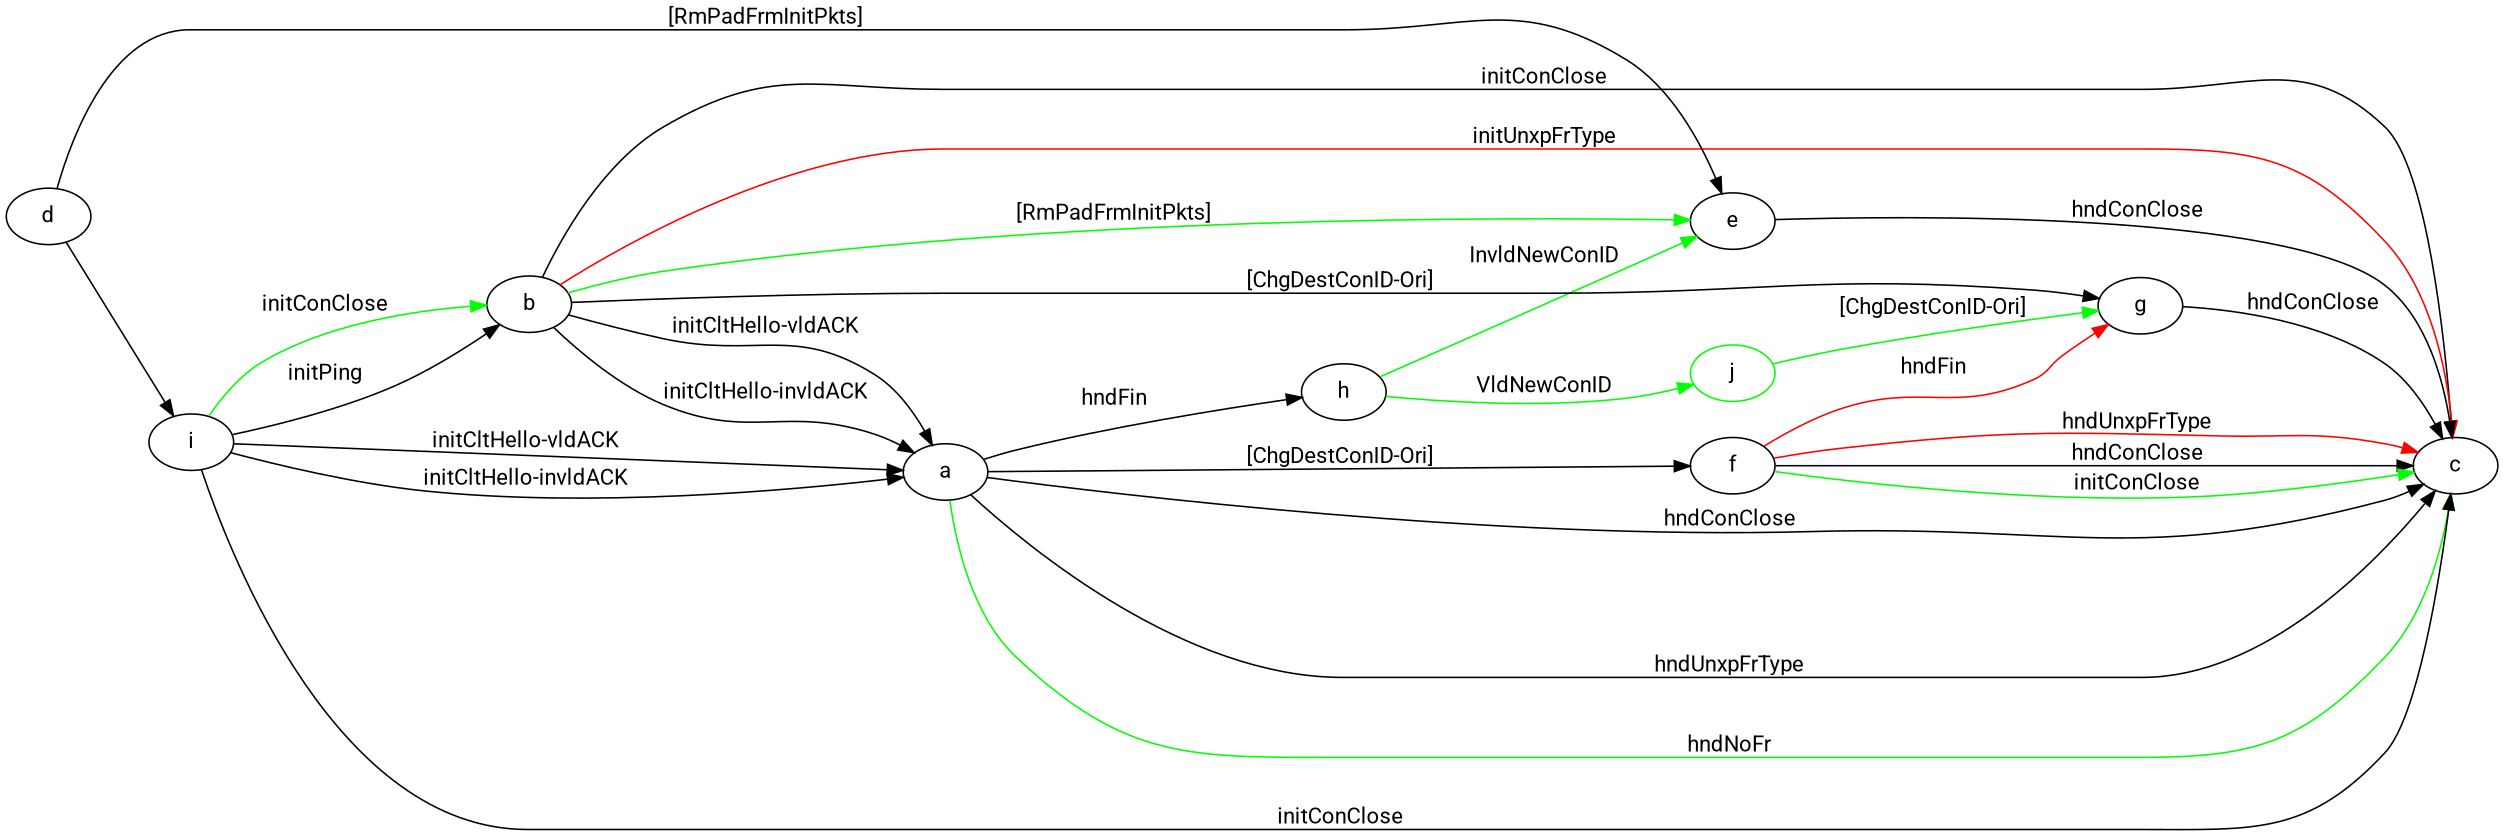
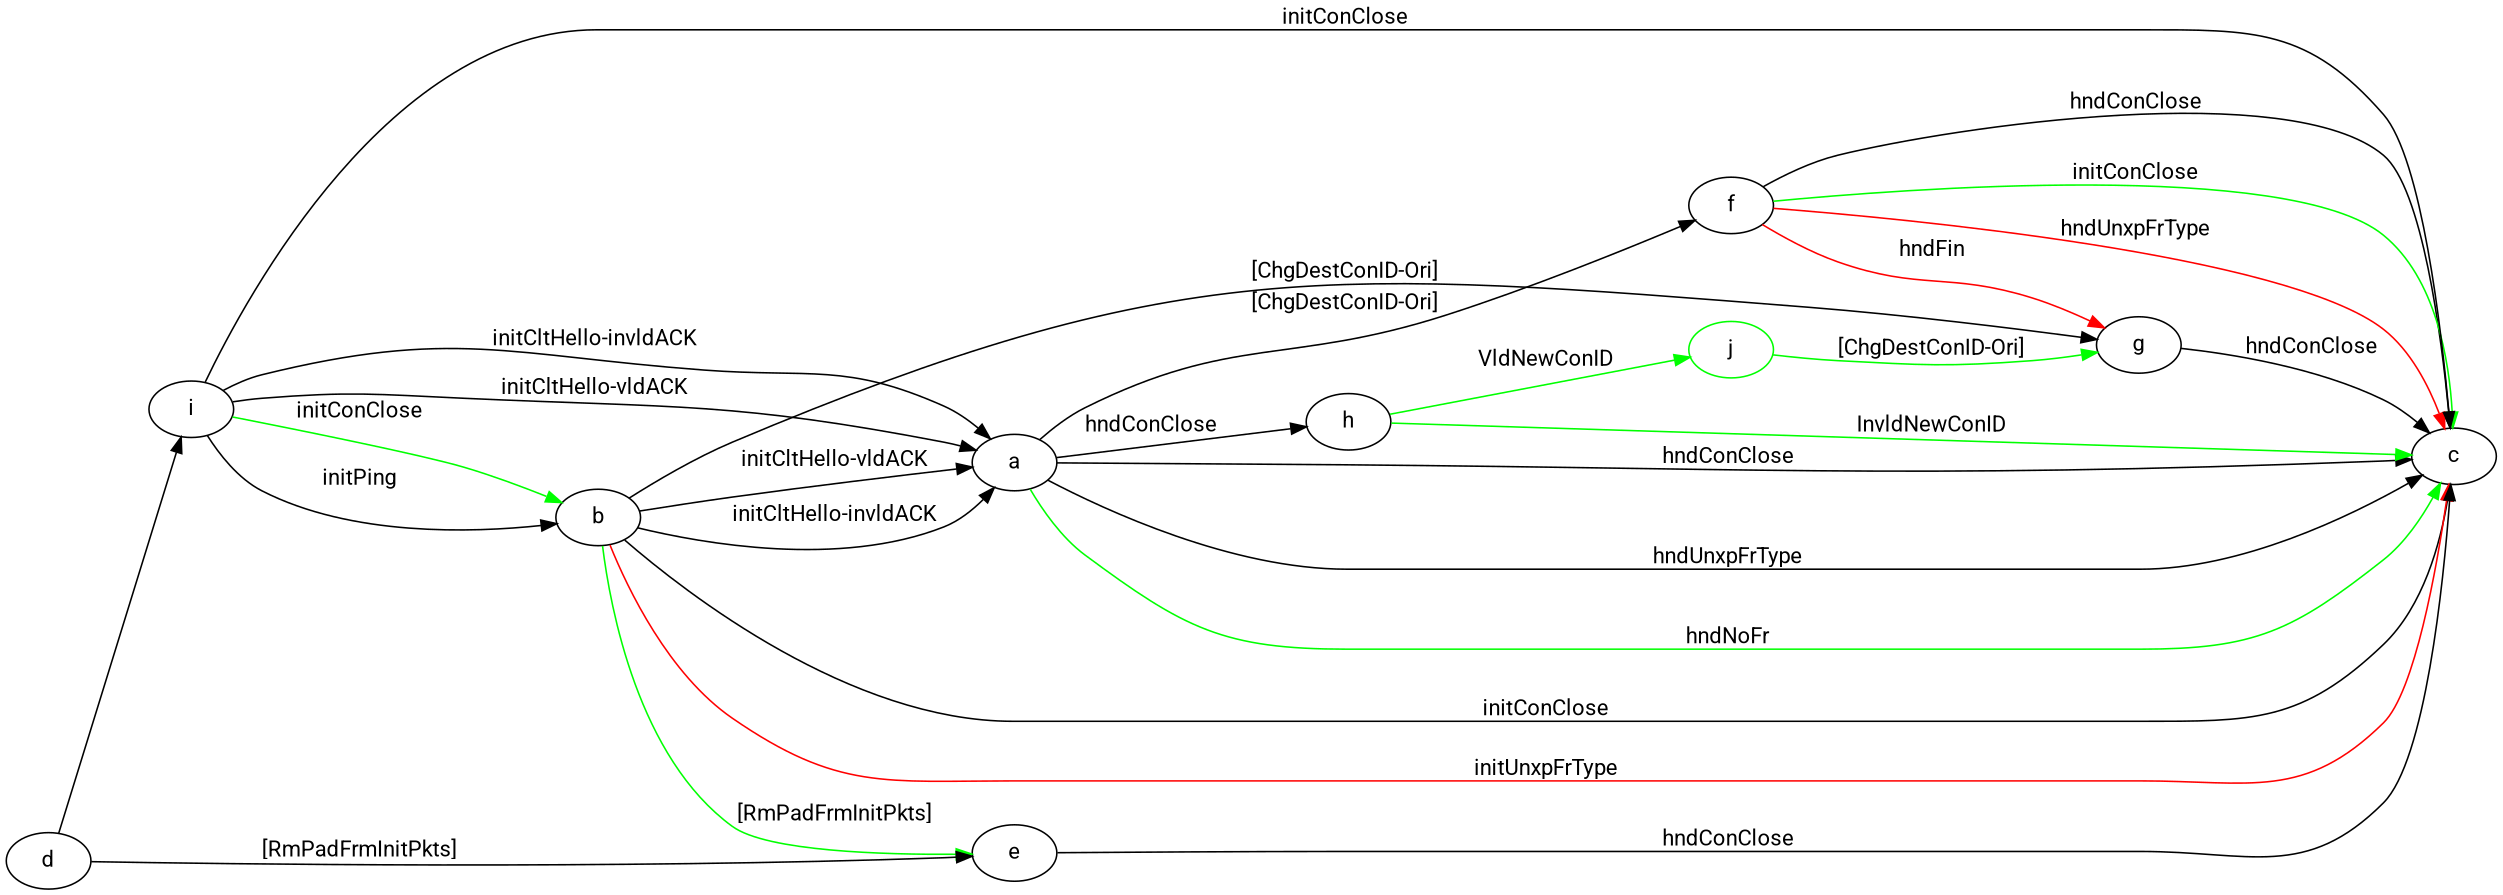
edge "h" -> "e": now "h" -> "c"
edge "a" -> "h": label "hndFin " -> "hndConClose "
